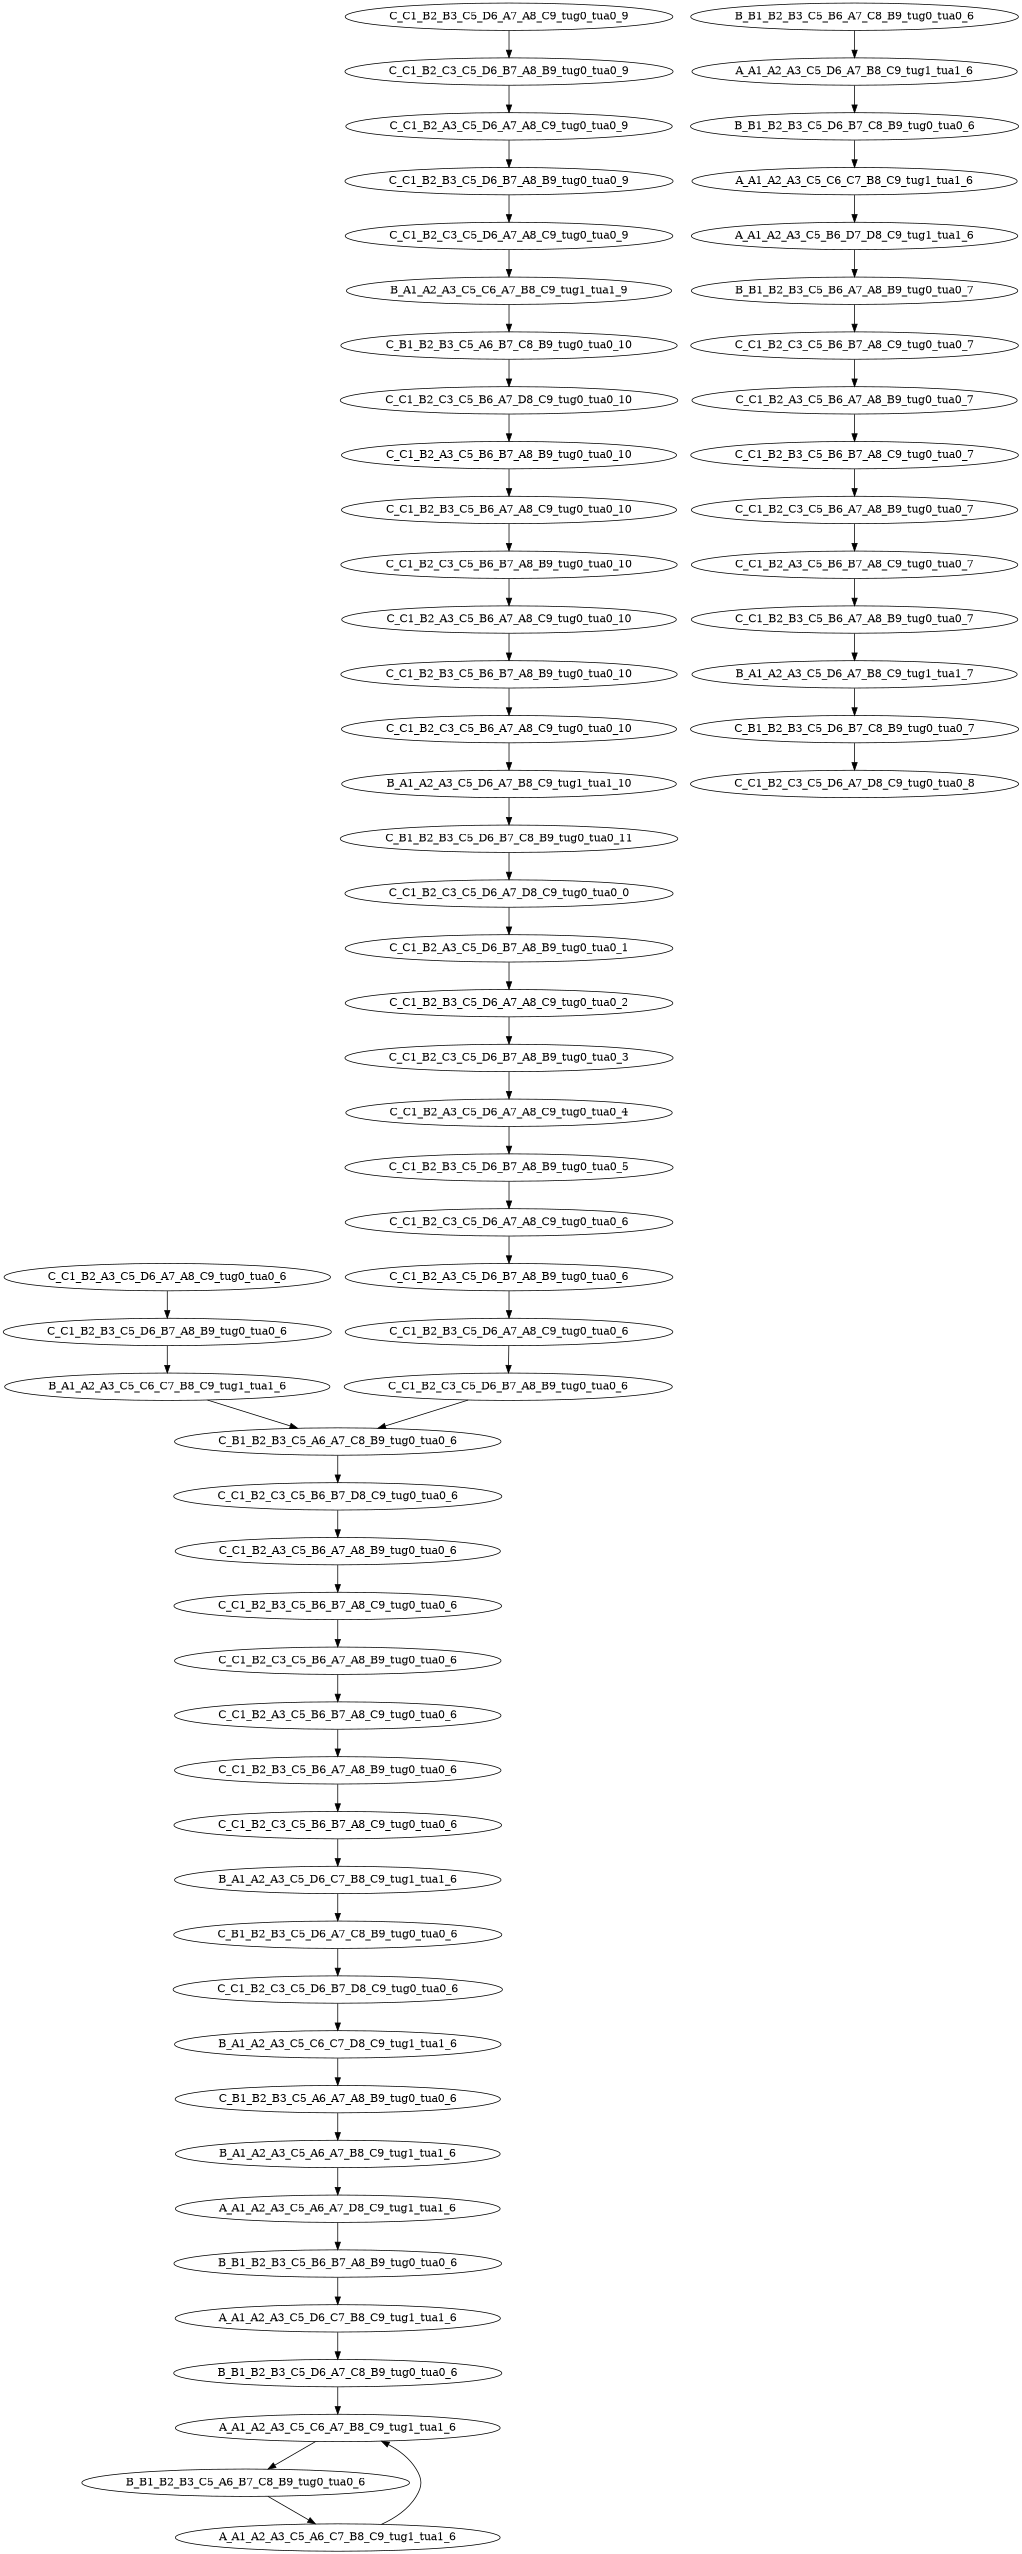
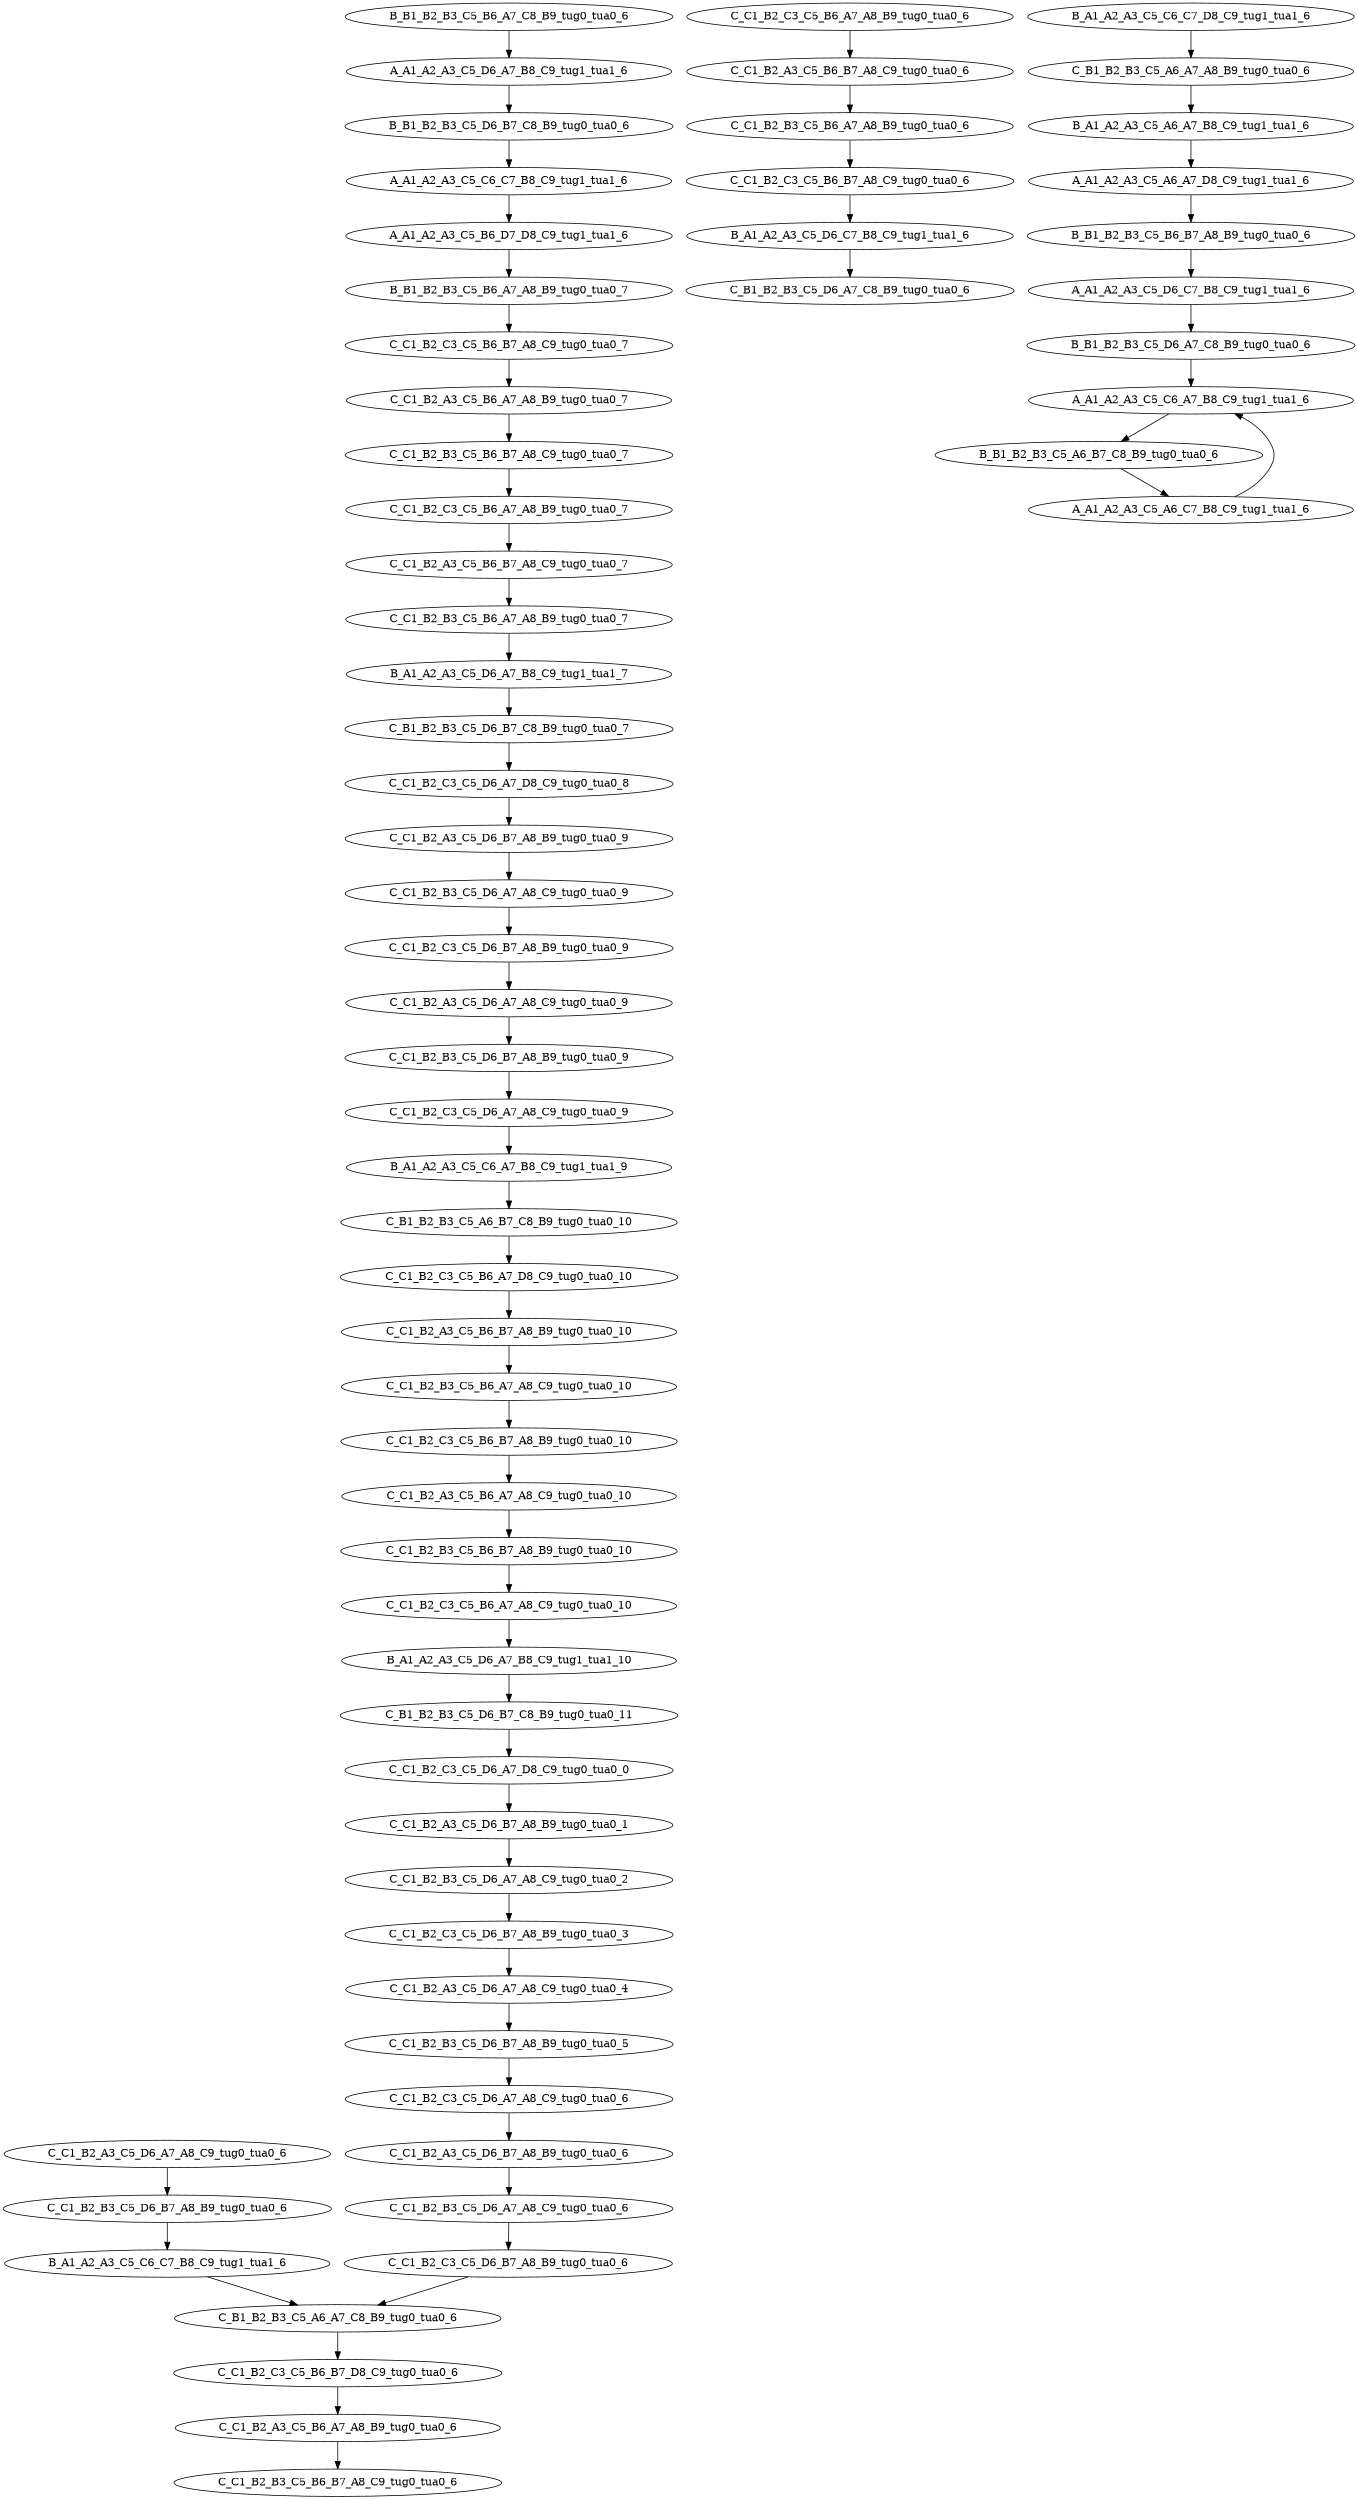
node "C_C1_B2_A3_C5_D6_B7_A8_B9_tug0_tua0_9": added
edge "C_C1_B2_B3_C5_B6_B7_A8_C9_tug0_tua0_6" -> "C_C1_B2_C3_C5_B6_A7_A8_B9_tug0_tua0_6": removed
node "C_C1_B2_C3_C5_D6_B7_D8_C9_tug0_tua0_6": removed
